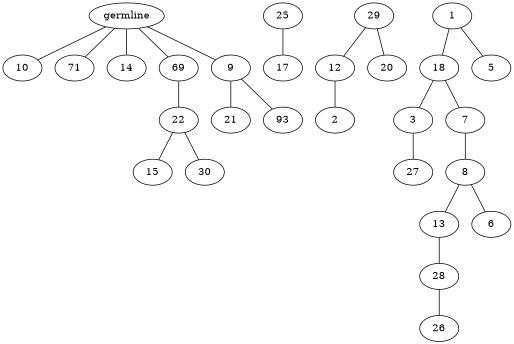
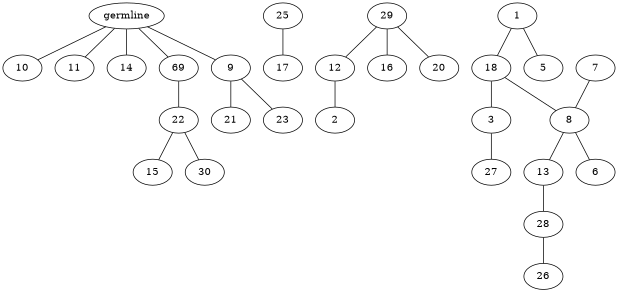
node "71": label "71" -> "11"
node "16": added
edge "18" -- "7": now "18" -- "8"
node "93": label "93" -> "23"
